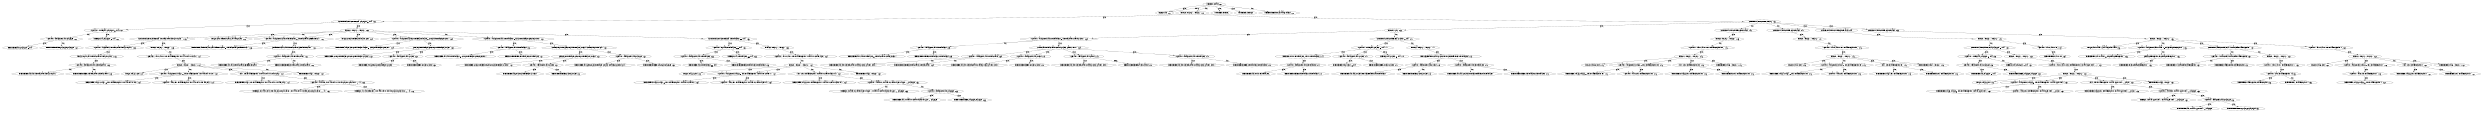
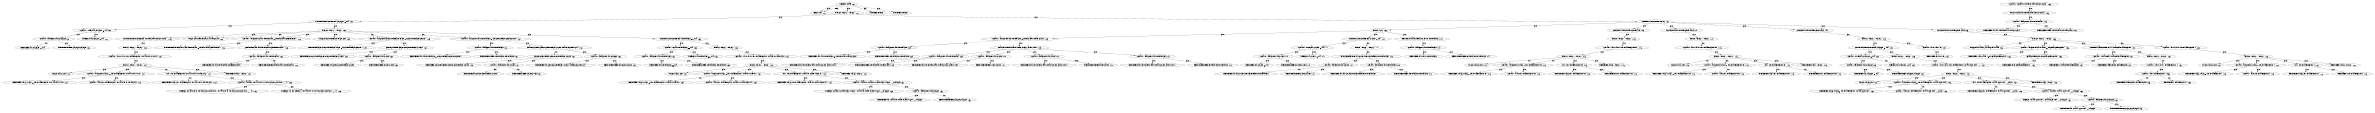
node "(METHOD_RETURN,java.lang.Object)": removed
edge "(CONTROL_STRUCTURE,IF,if (!nestedCreator.isPolyMorphic()))" -> "(<operator>.logicalNot,!nestedCreator.isPolyMorphic())": removed, label "AST:"
edge "(<operator>.notEquals,project != null)" -> "(RETURN,return nestedObject;,return nestedObject;)": now "(BLOCK,try,try)" -> "(RETURN,return nestedObject;,return nestedObject;)"
edge "(<operator>.alloc,new BuildException(t))" -> "(IDENTIFIER,$obj36,$obj36 = new BuildException(t))": now "(<operator>.assignment,$obj36 = new BuildException(t))" -> "(IDENTIFIER,$obj36,$obj36 = new BuildException(t))"
